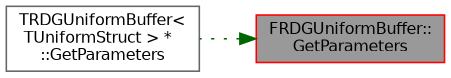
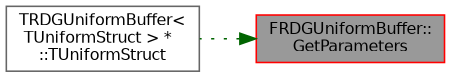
node "TRDGUniformBuffer< TUniformStruct > * ::GetParameters": label "TRDGUniformBuffer< TUniformStruct > * ::GetParameters" -> "TRDGUniformBuffer< TUniformStruct > * ::TUniformStruct"
